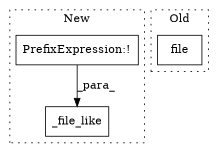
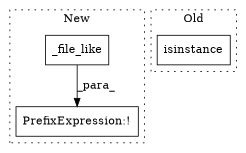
node "file": label "file" -> "isinstance"
edge "PrefixExpression:!" -> "_file_like": reversed
